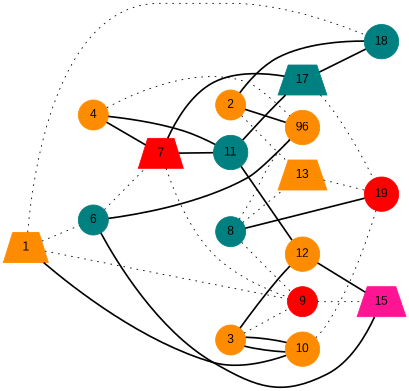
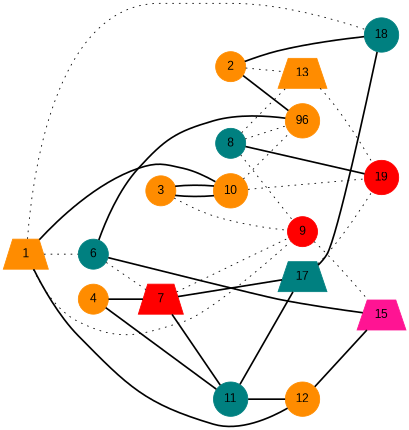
edge "4" -- "96": now "10" -- "96"
edge "12" -- "3": now "12" -- "1"
